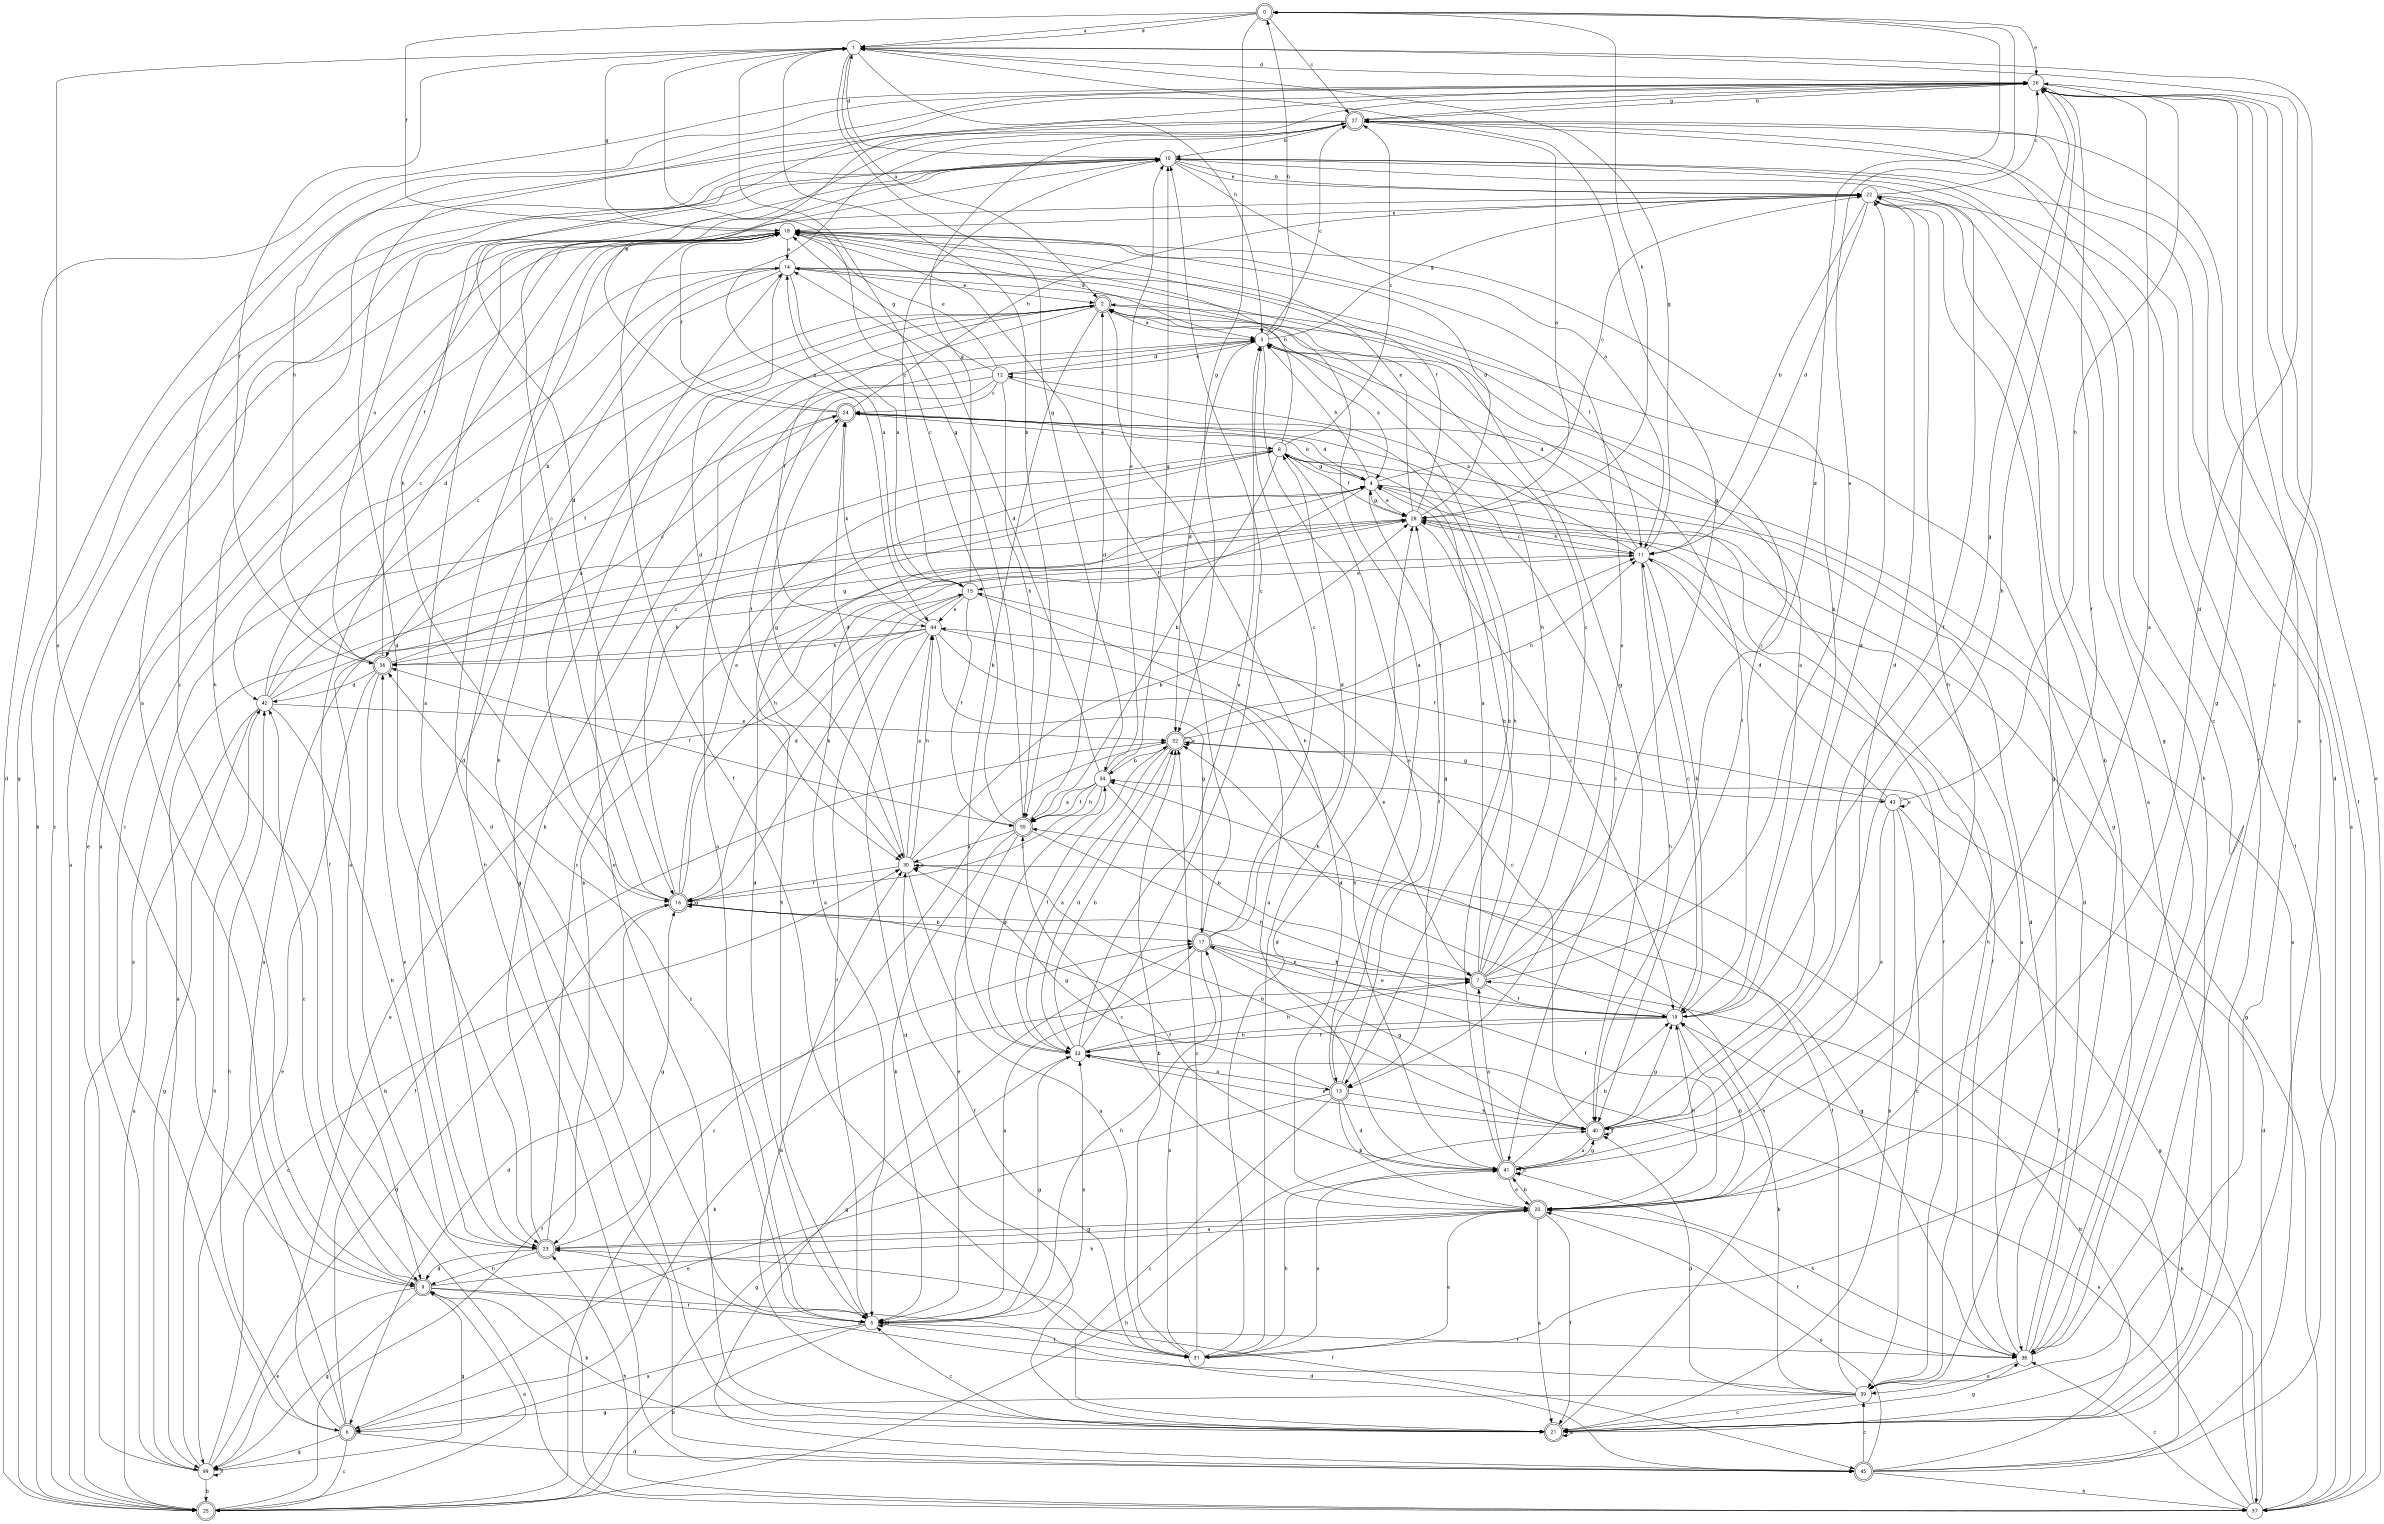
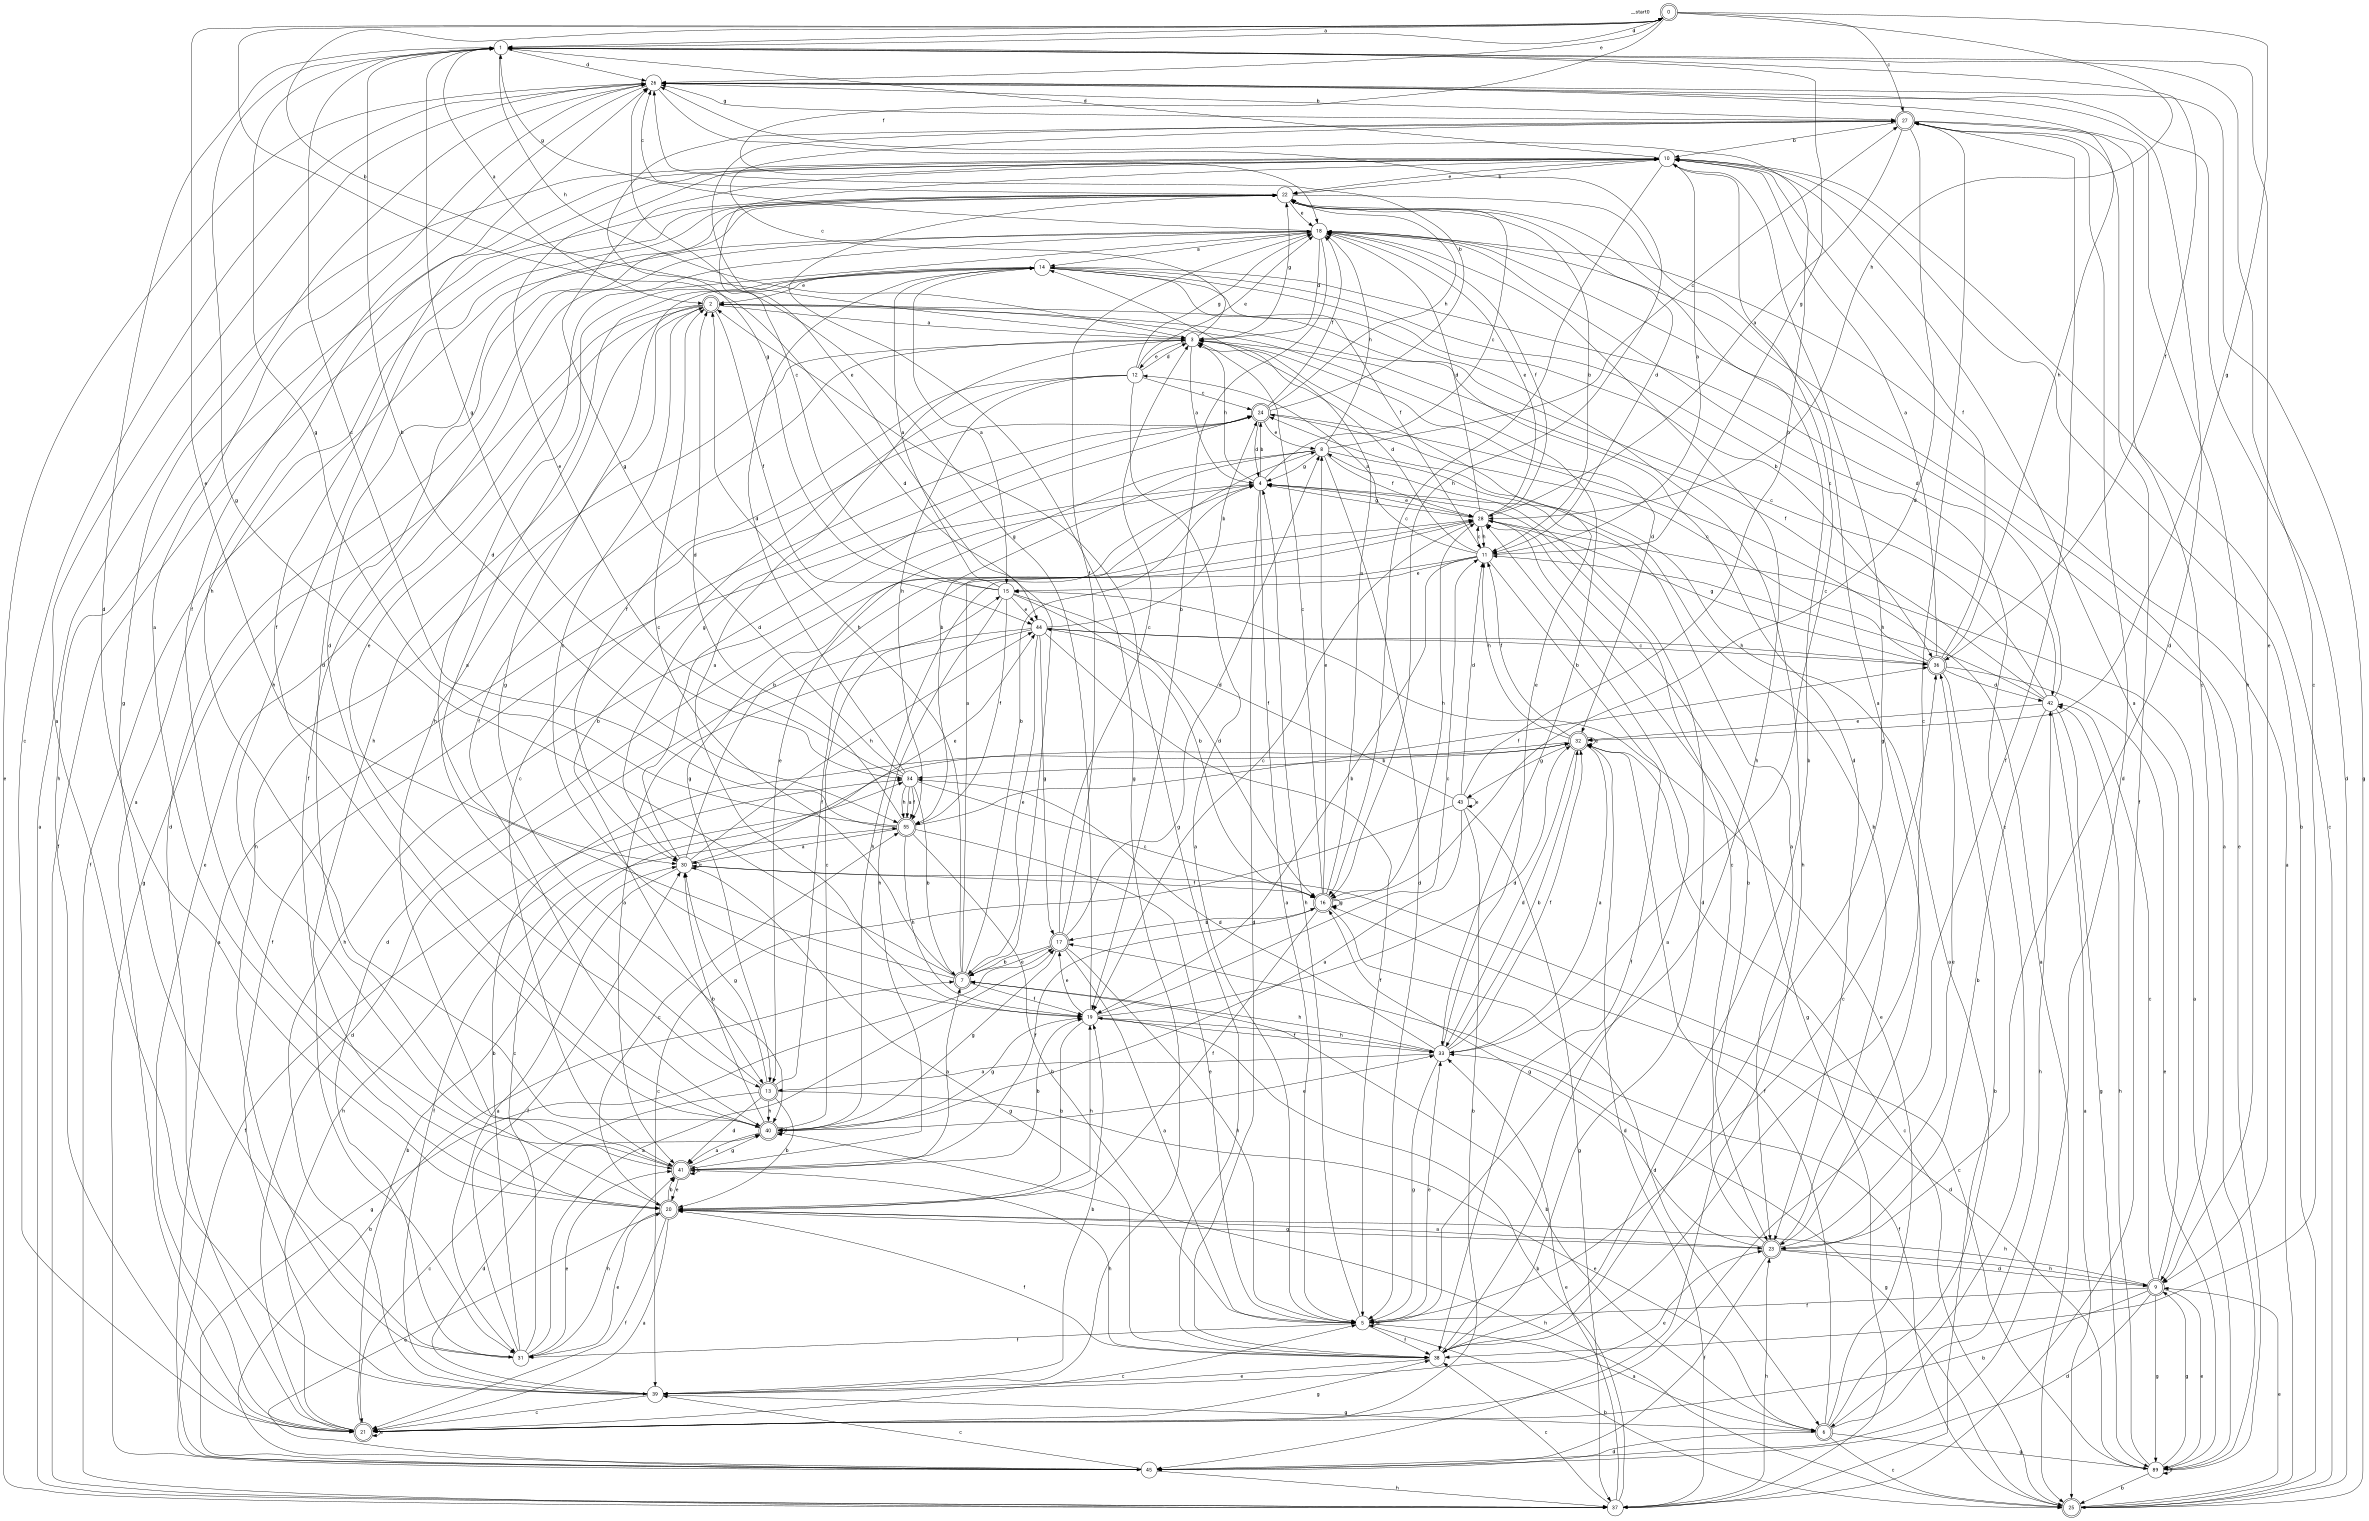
node "__start0": added
edge "8" -> "9": now "8" -> "23"
node "45": shape doublecircle -> circle
